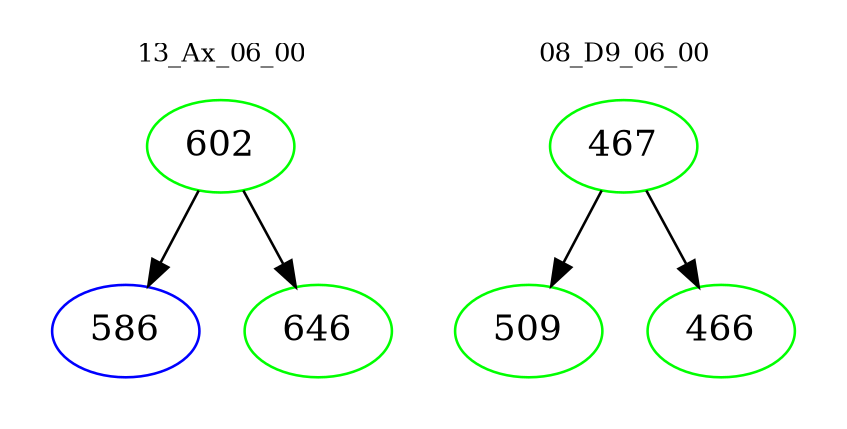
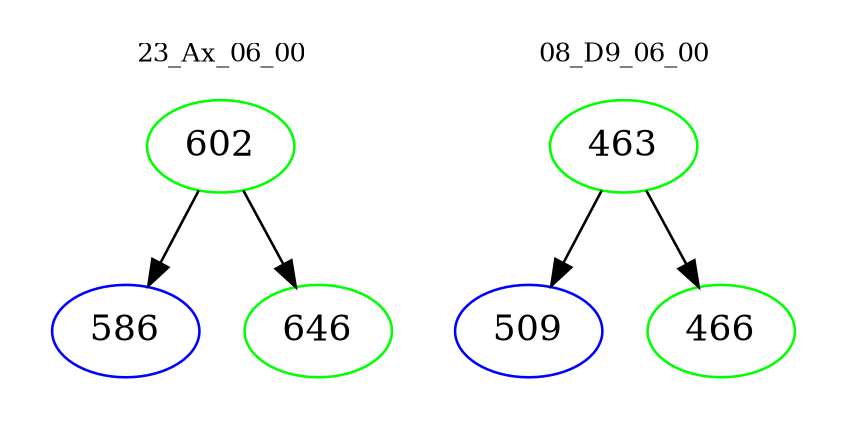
cluster "13_Ax_06_00": label "13_Ax_06_00" -> "23_Ax_06_00"
node "467": label "467" -> "463"
node "509": color green -> blue
